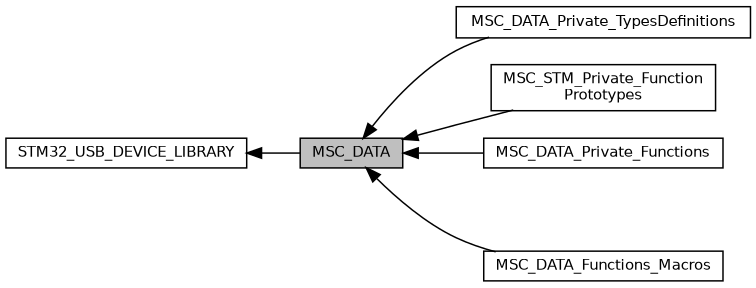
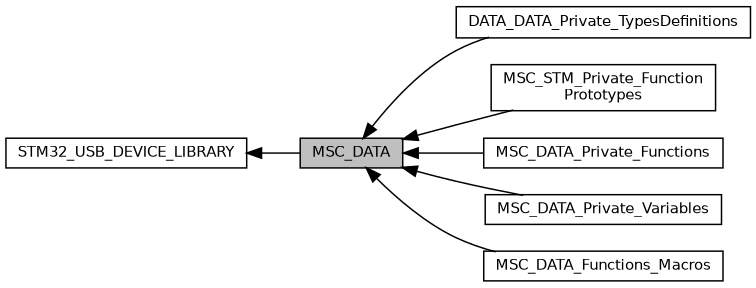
node "MSC_DATA_Private_TypesDefinitions": label "MSC_DATA_Private_TypesDefinitions" -> "DATA_DATA_Private_TypesDefinitions"
node "MSC_DATA_Private_Variables": added
